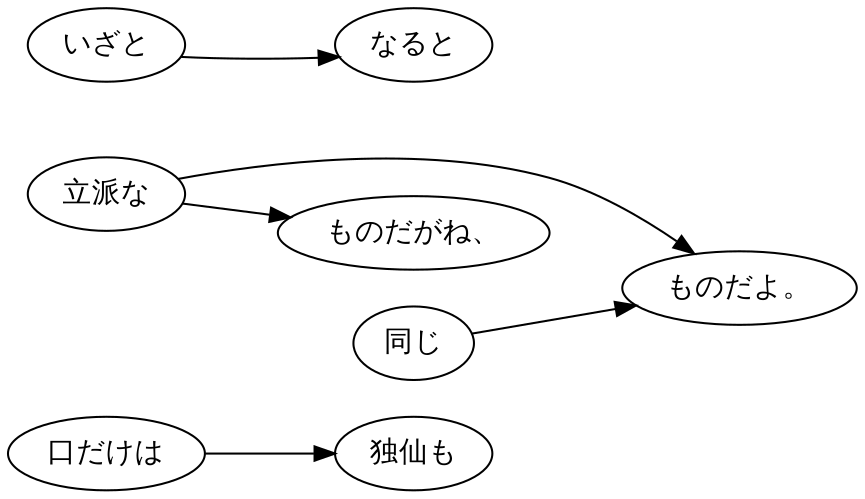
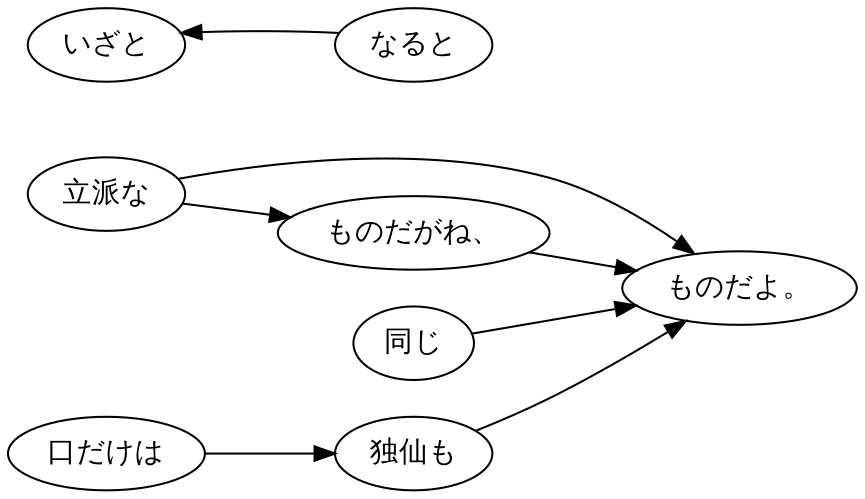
edge "いざと" -> "なると": reversed
edge "ものだがね、" -> "ものだよ。": added
edge "独仙も" -> "ものだよ。": added
